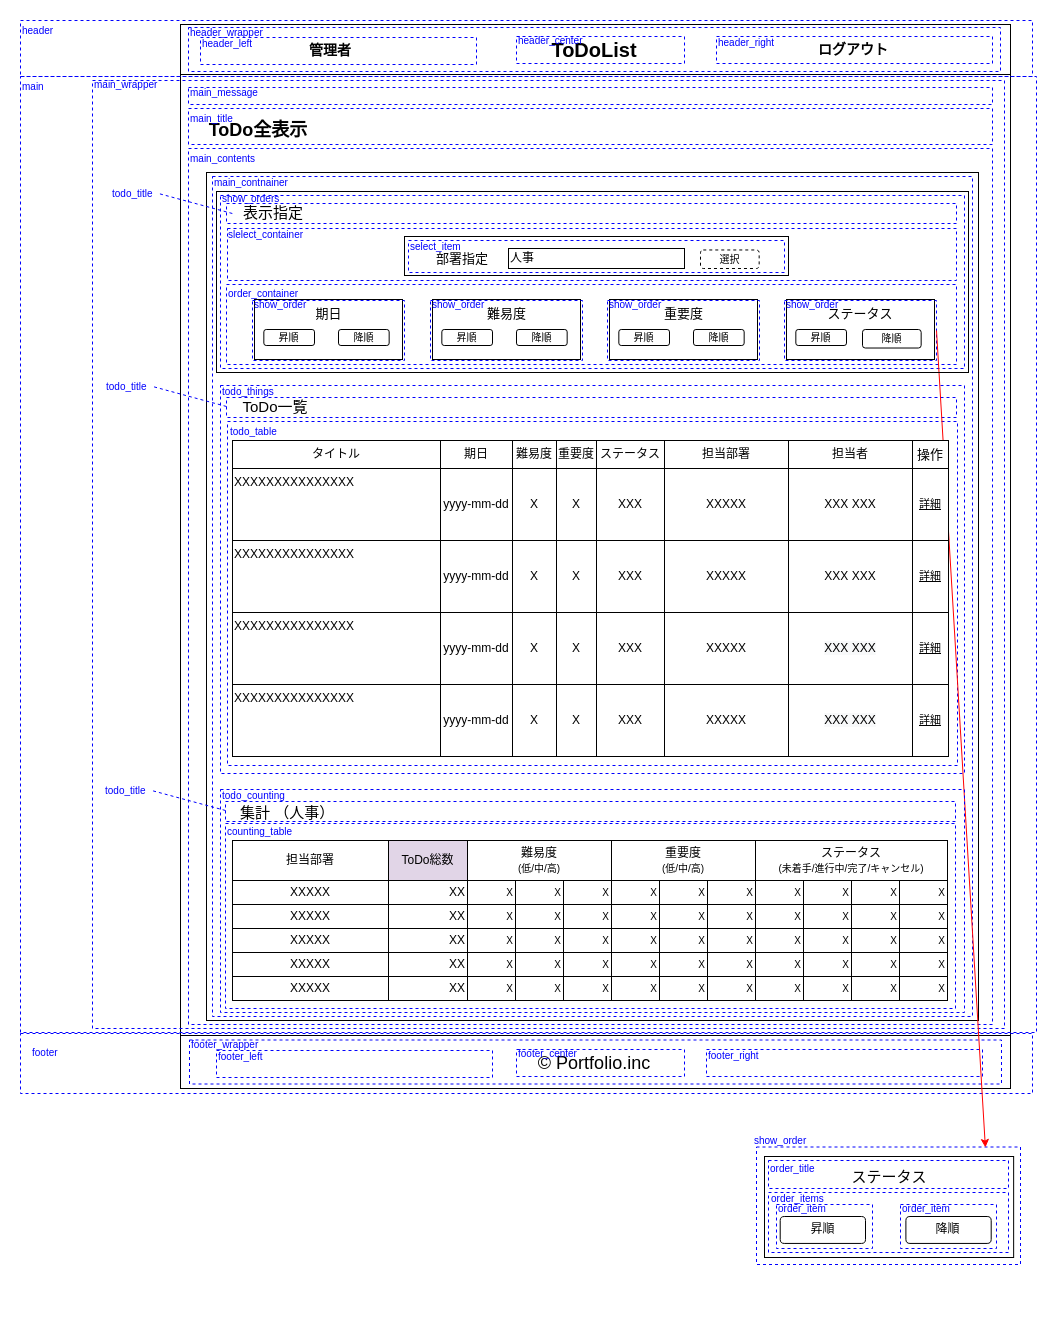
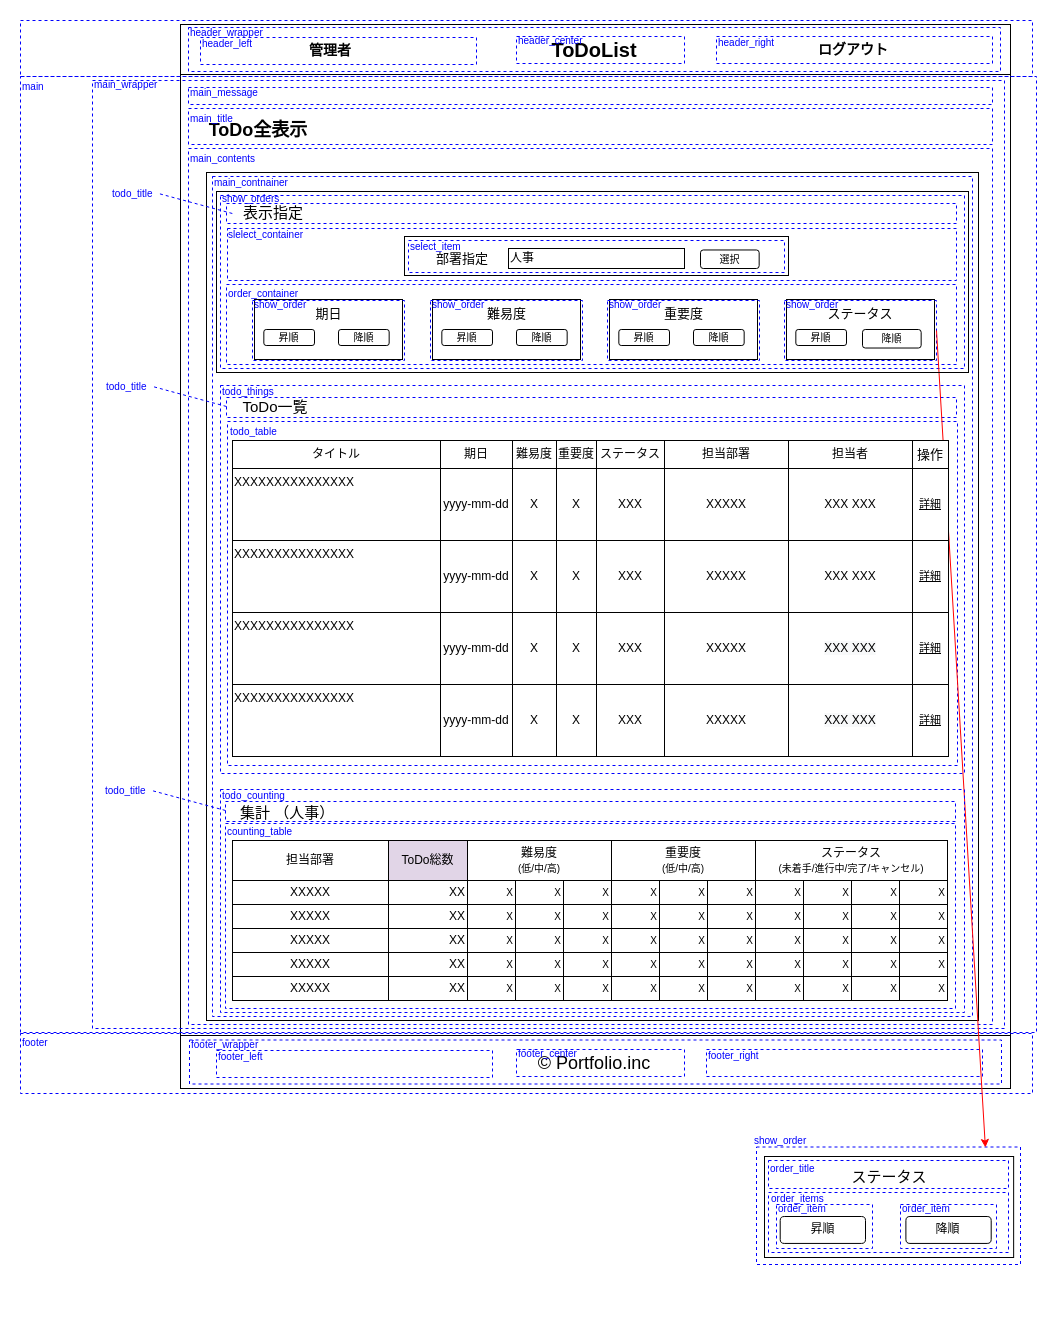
node "header": removed
node "選択": style dashed -> solid
node "footer": moved (51, 1053) -> (41, 1043)
